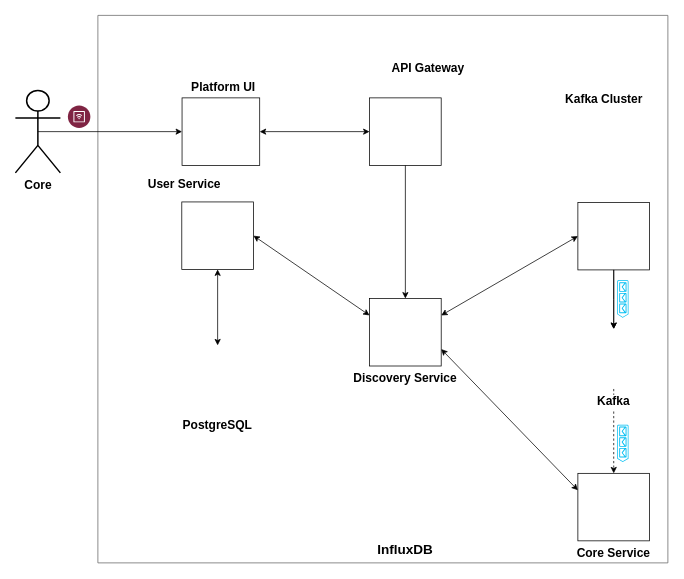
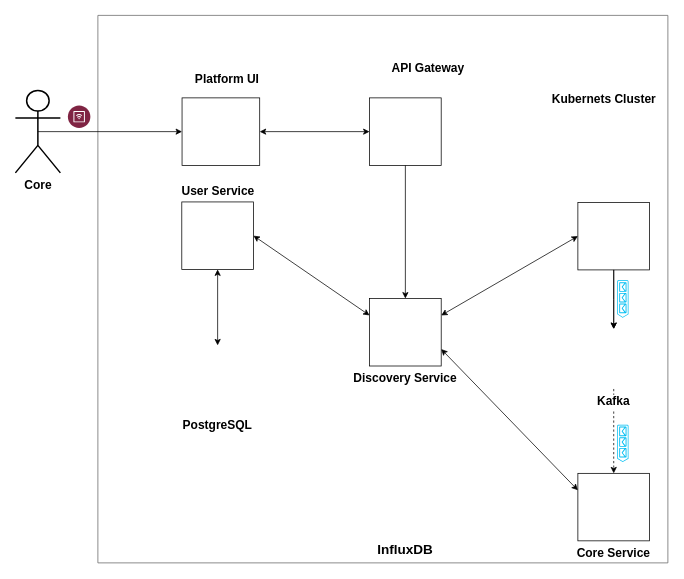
node "Platform UI": moved (223, 87) -> (227, 79)
node "Kafka Cluster": label "Kafka Cluster" -> "Kubernets Cluster"
node "User Service": moved (184, 183) -> (218, 191)
